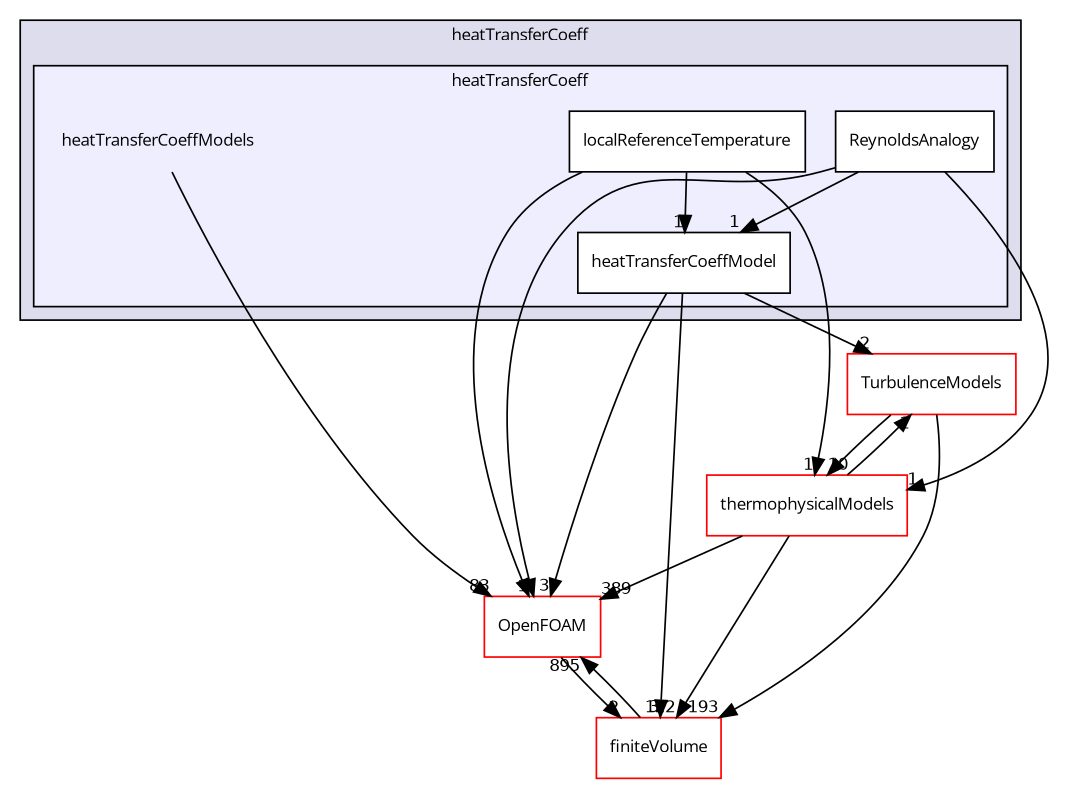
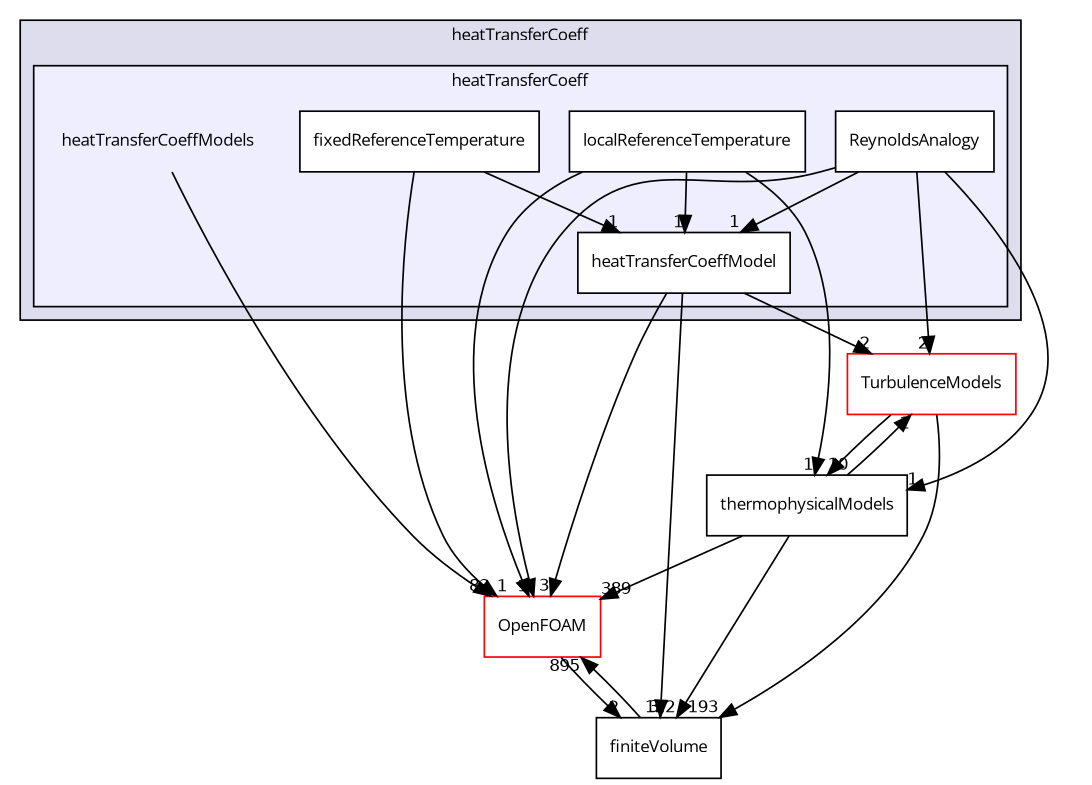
node "fixedReferenceTemperature": added
edge "ReynoldsAnalogy" -> "TurbulenceModels": added
node "thermophysicalModels": color red -> black
node "finiteVolume": color red -> black
